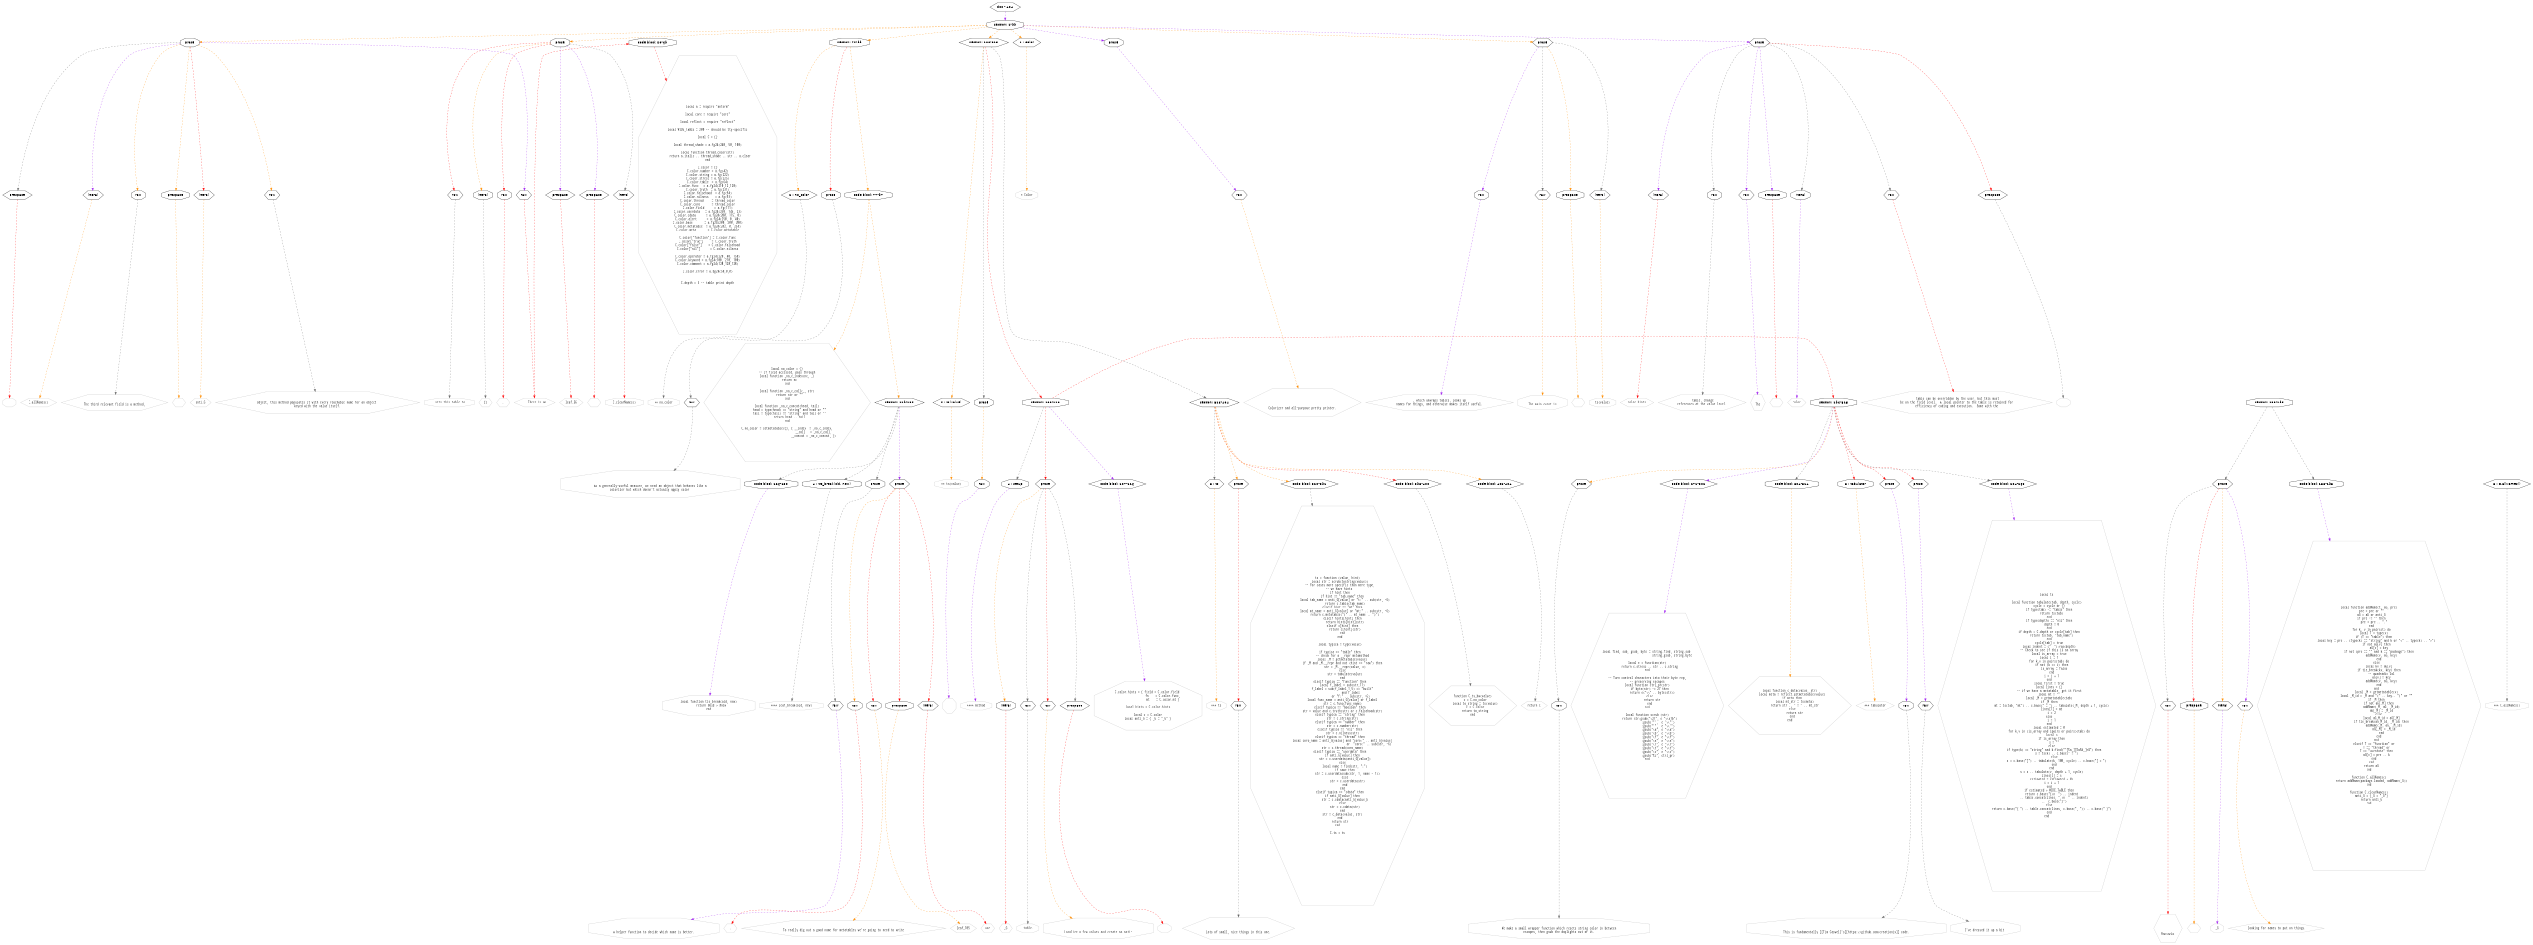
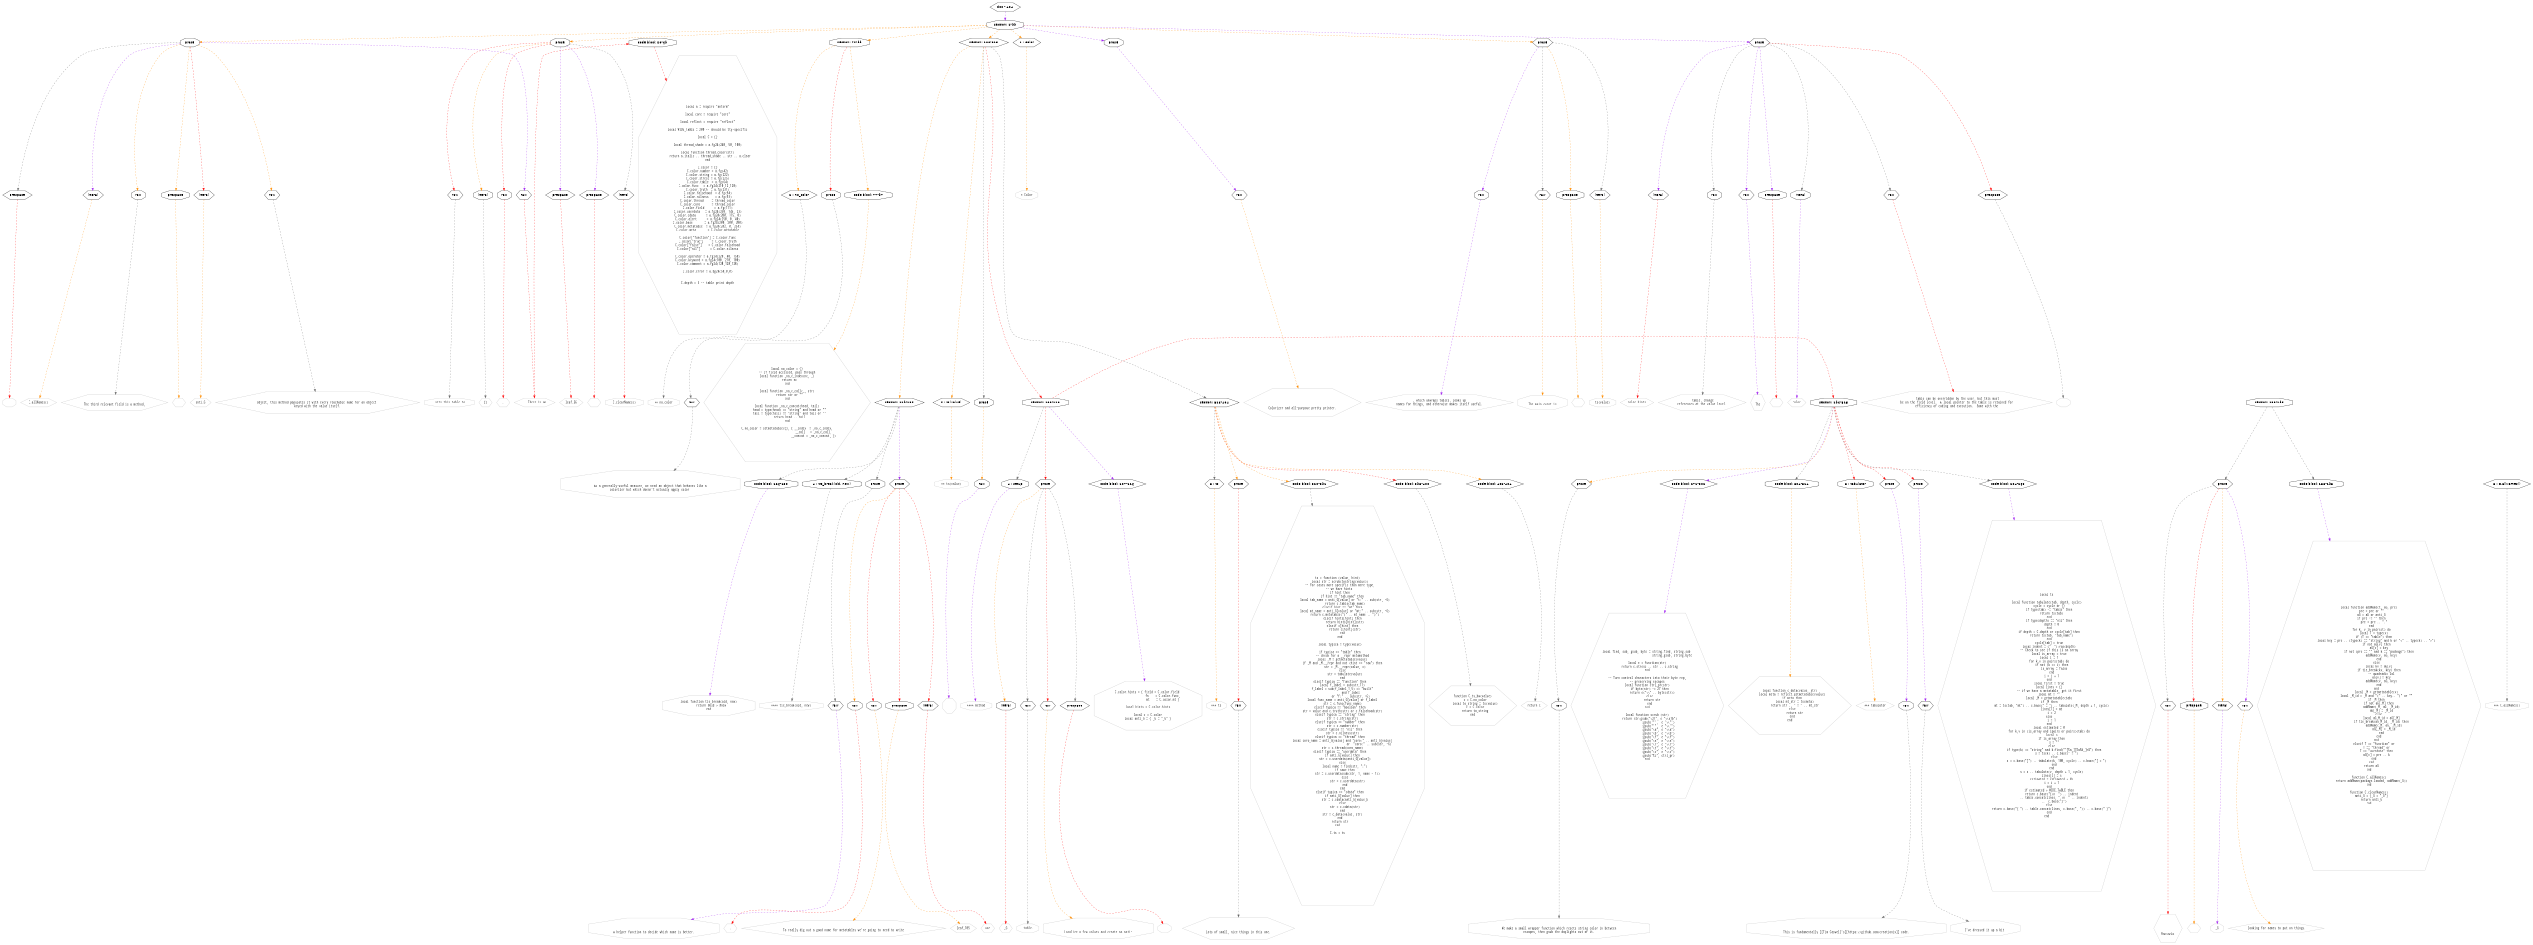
edge "code block 77-97" -> "section: 119-132": now "section: 100-315" -> "section: 119-132"
node "**** leaf_break(old, new)": label "**** leaf_break(old, new)" -> "**** tie_break(old, new)"
